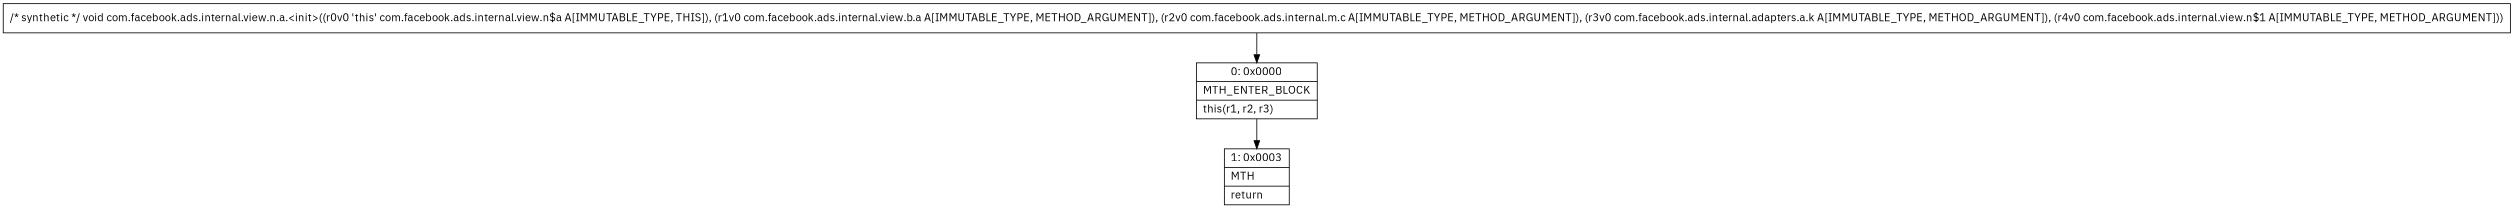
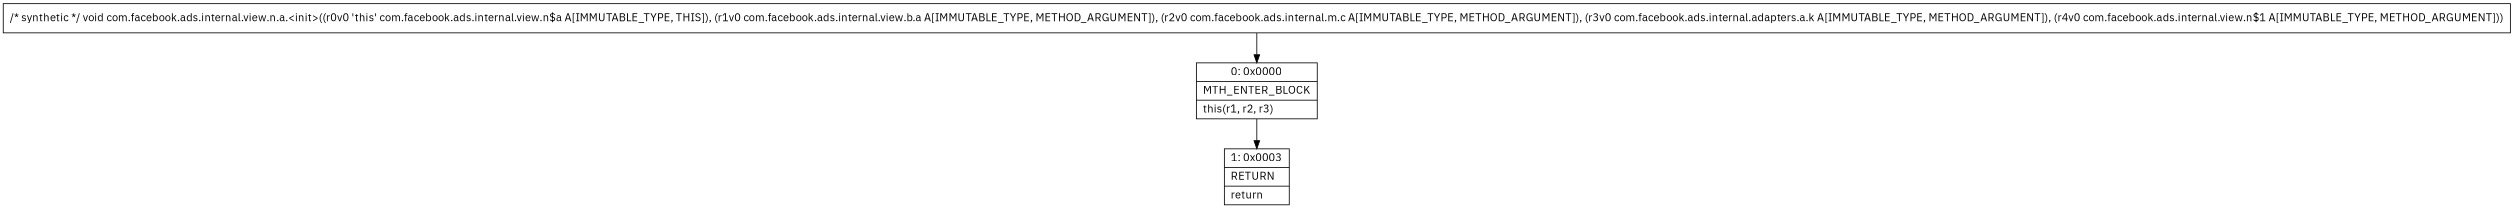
node "1: 0x0003": text "MTH" -> "RETURN"
